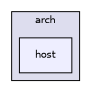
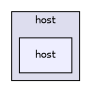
cluster "arch": label "arch" -> "host"
